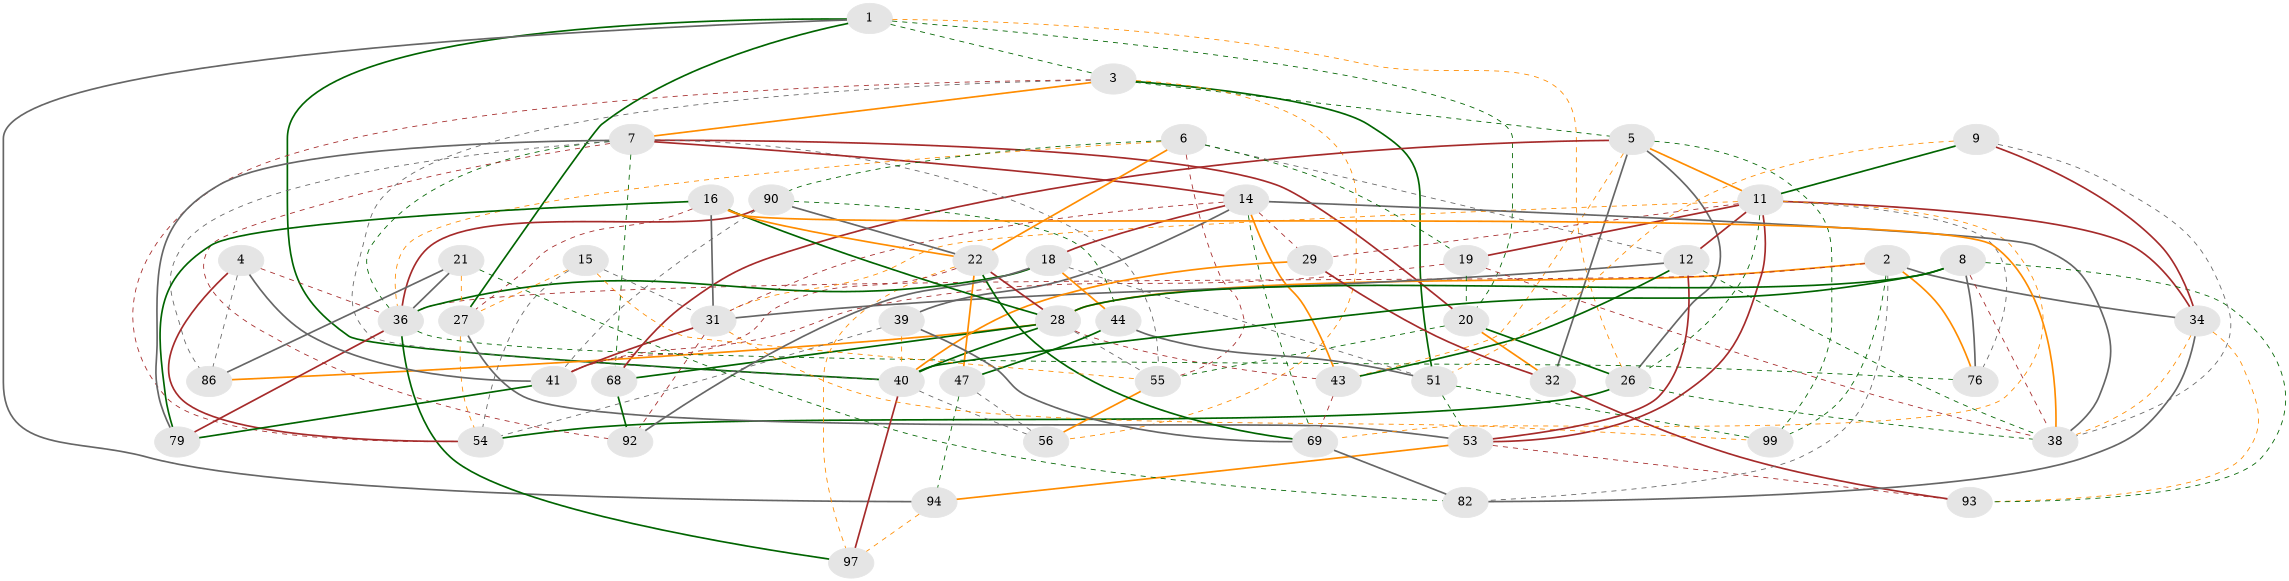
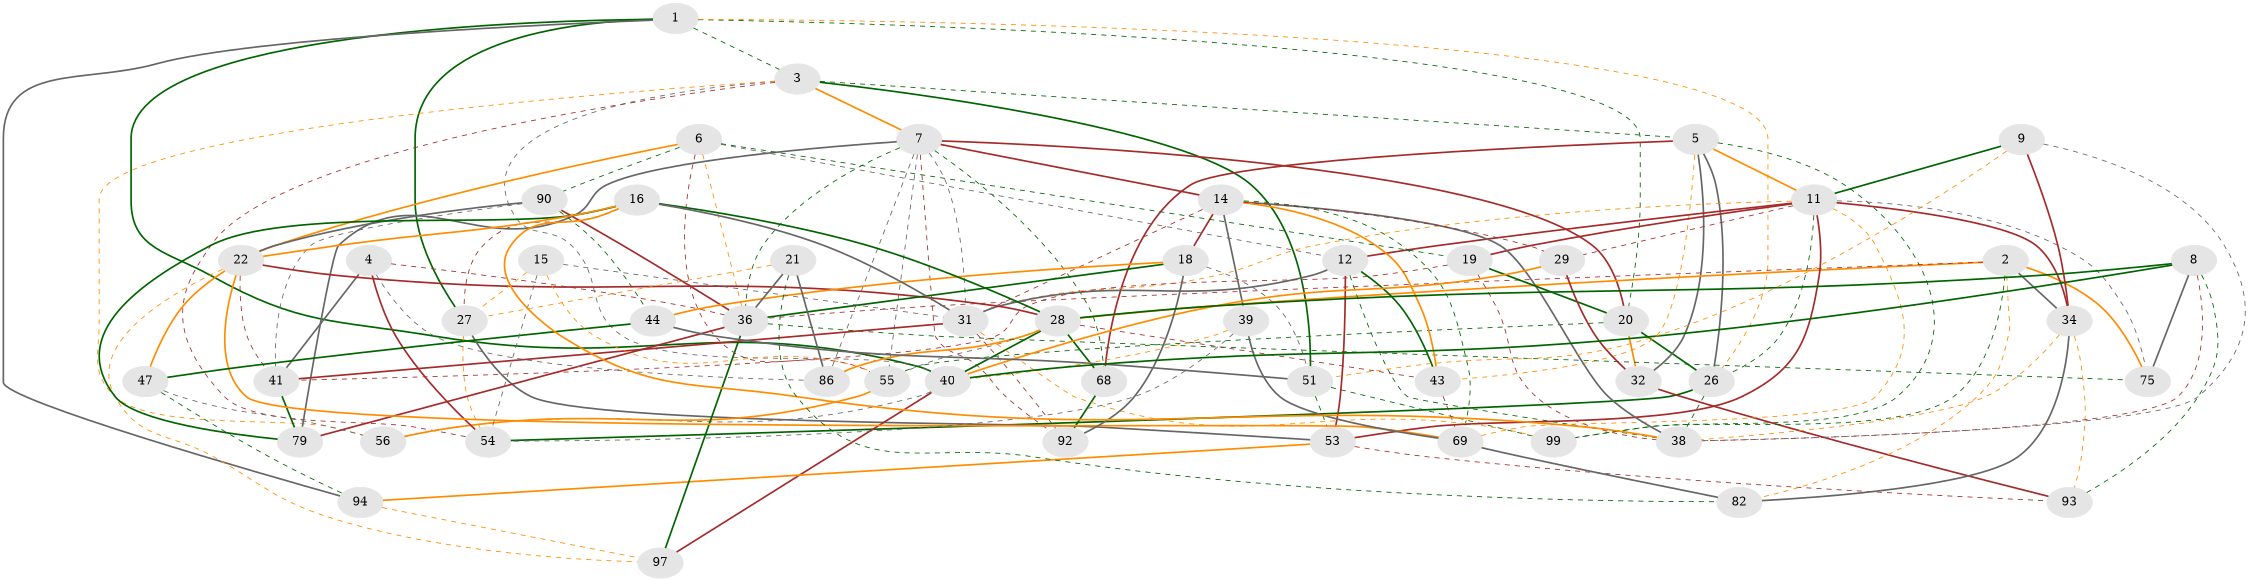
edge "7" -- "31": added
edge "19" -- "20": style dashed -> bold
node "76": label "76" -> "75"
edge "22" -- "69": color darkgreen -> darkorange
edge "2" -- "82": color gray40 -> darkorange
